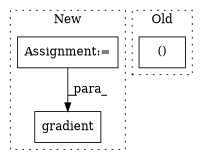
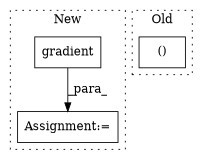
edge "Assignment:=" -> "gradient": reversed
